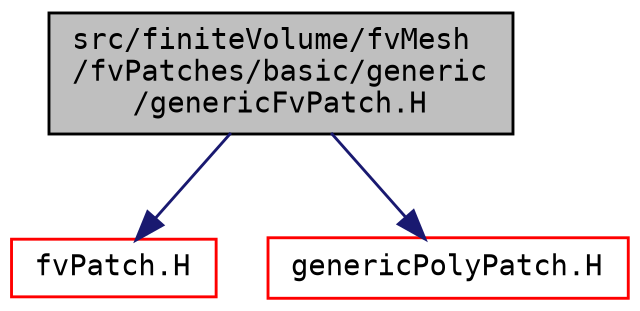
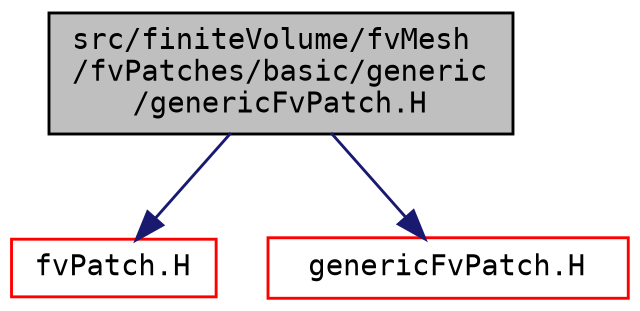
node "genericPolyPatch.H": label "genericPolyPatch.H" -> "genericFvPatch.H"
